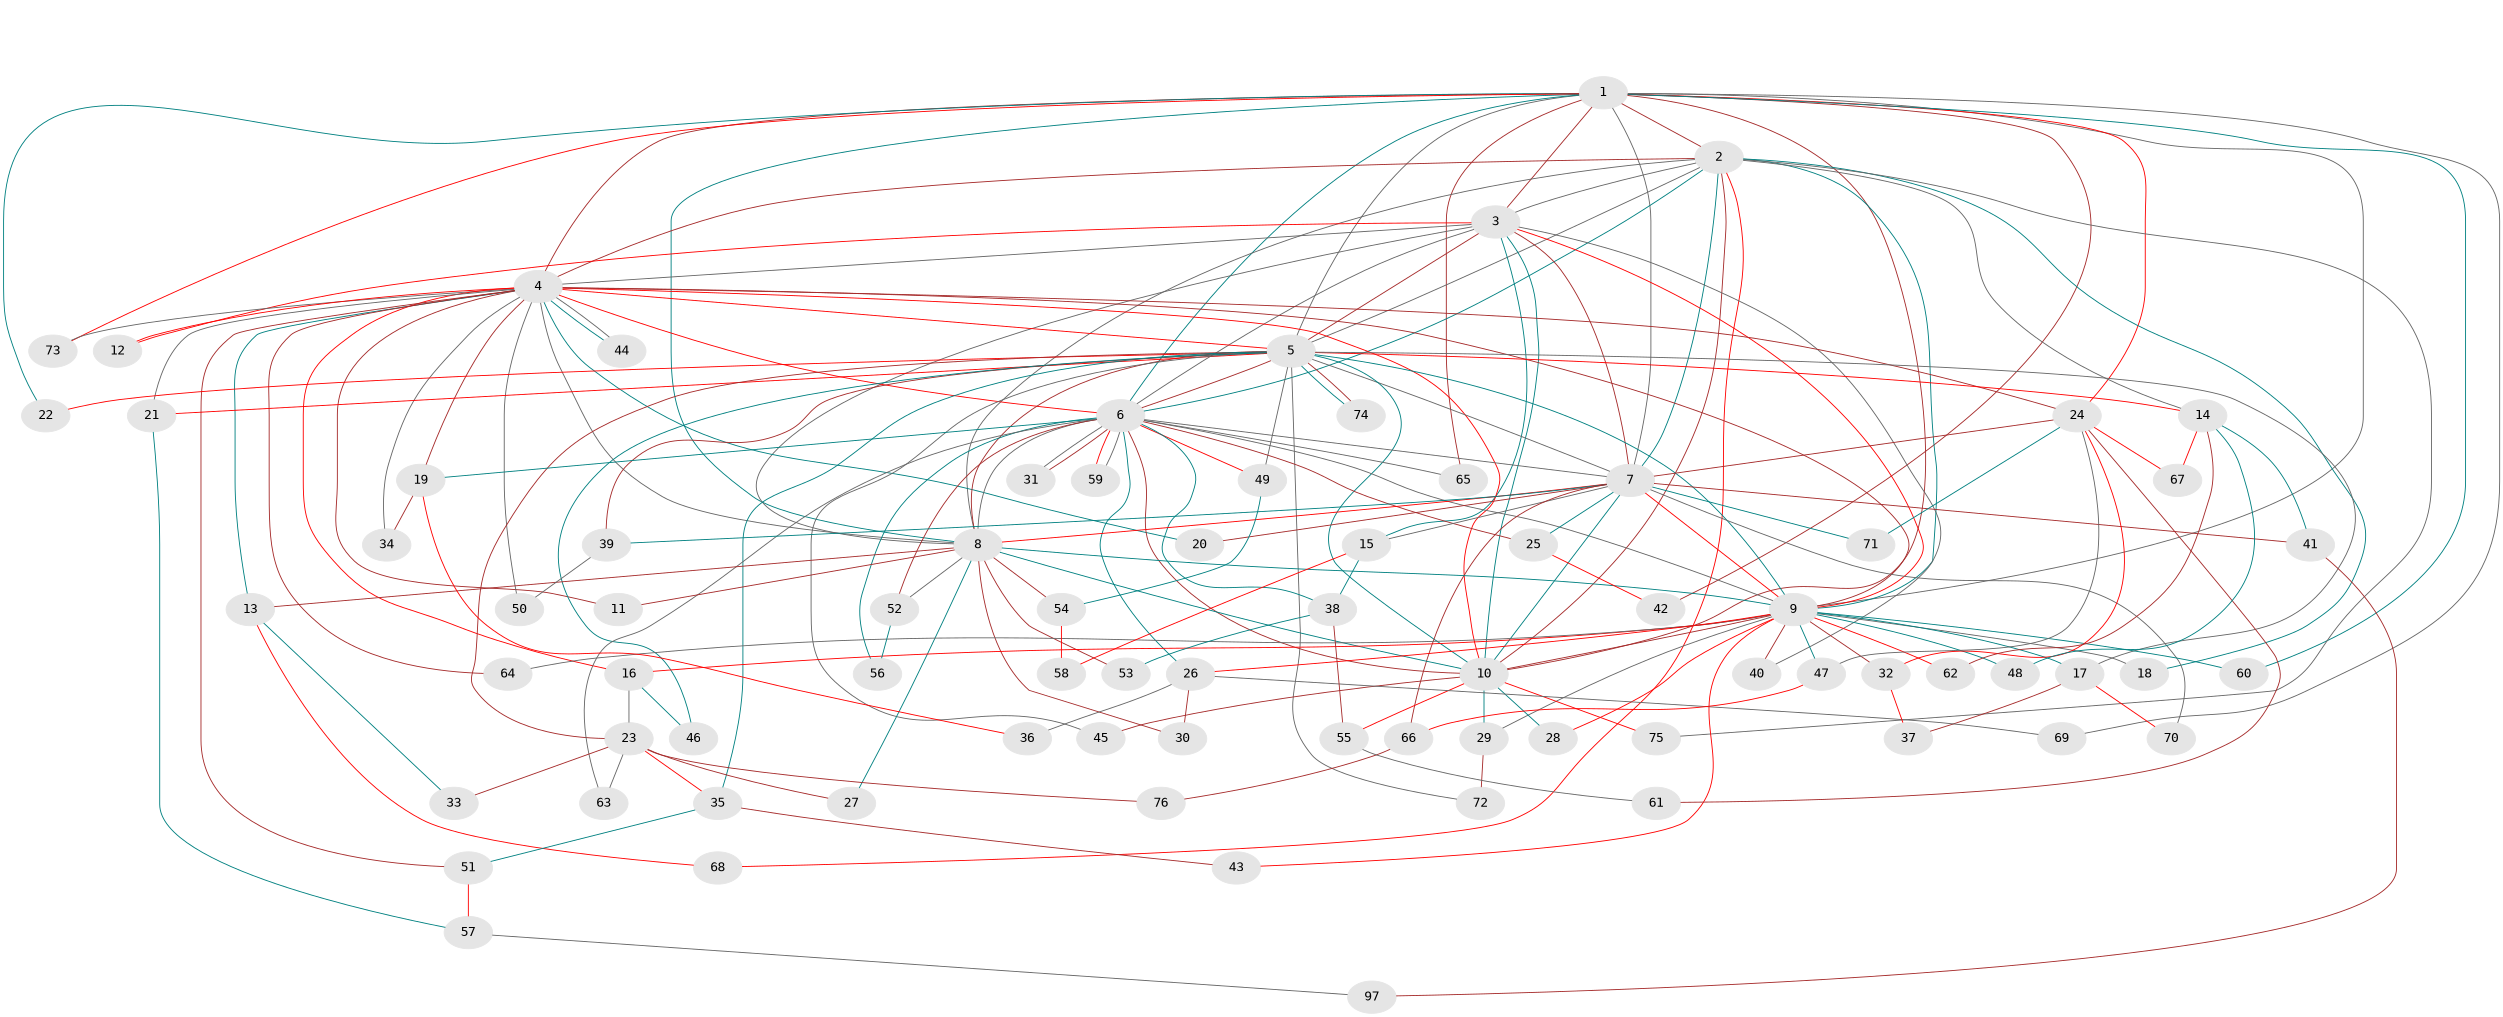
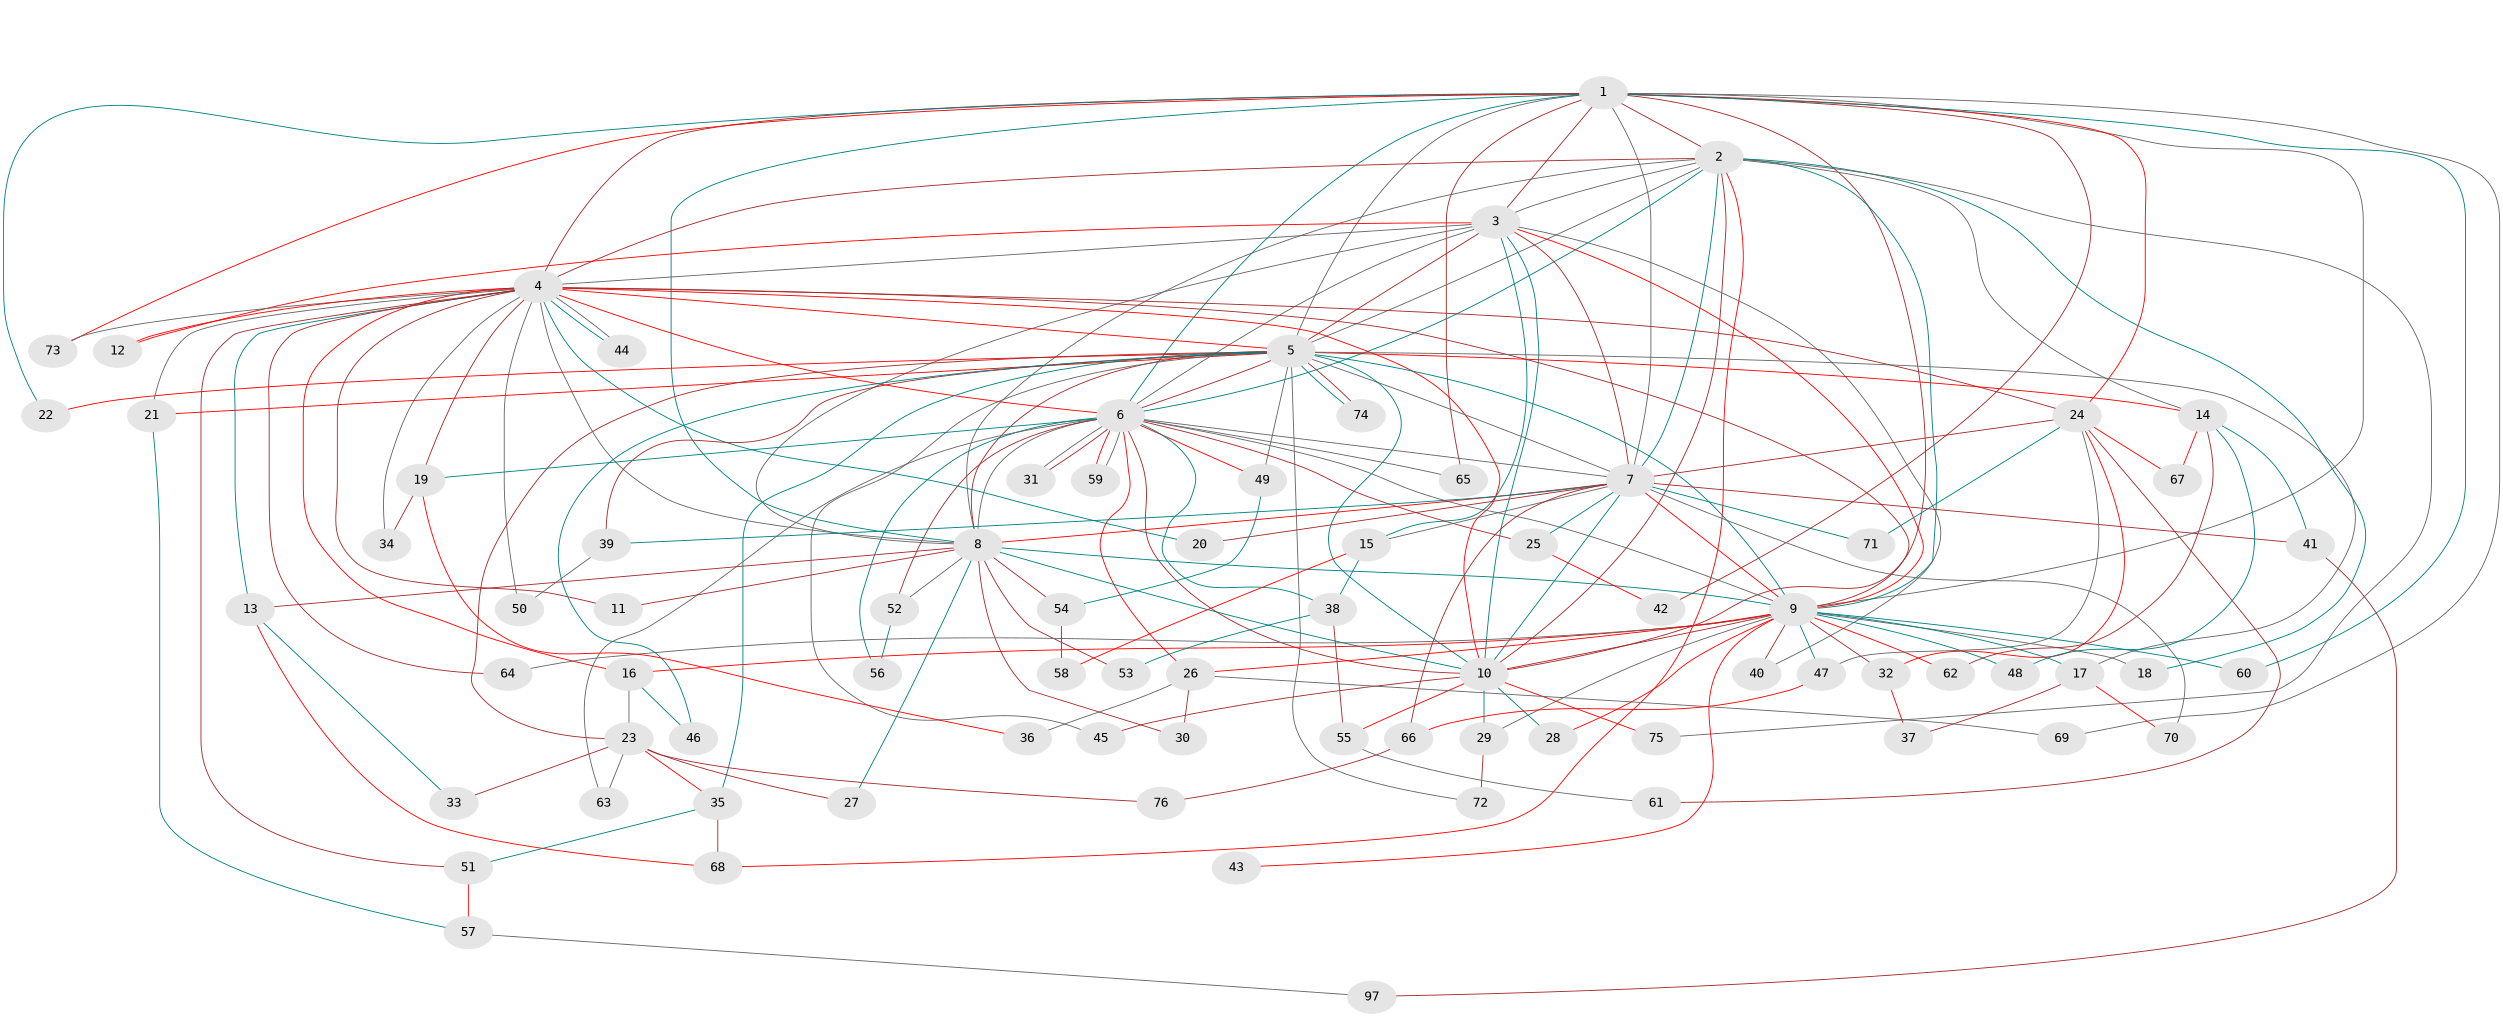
edge "6" -- "26": color teal -> red
edge "35" -- "43": now "35" -- "68"
